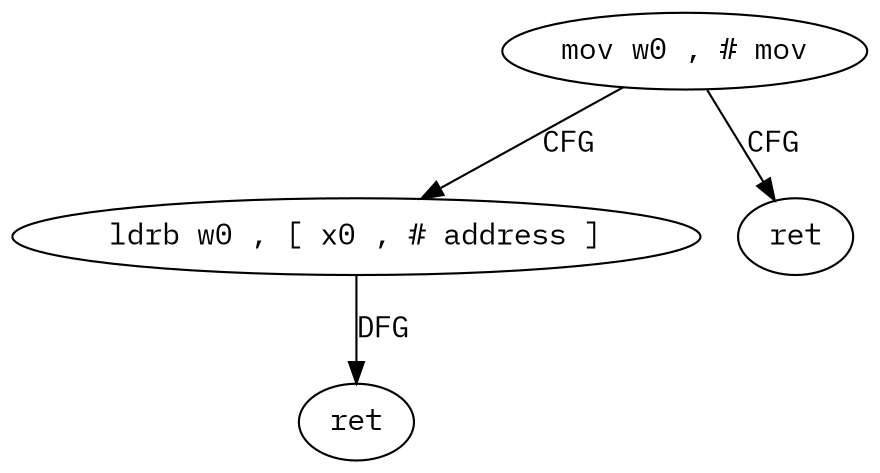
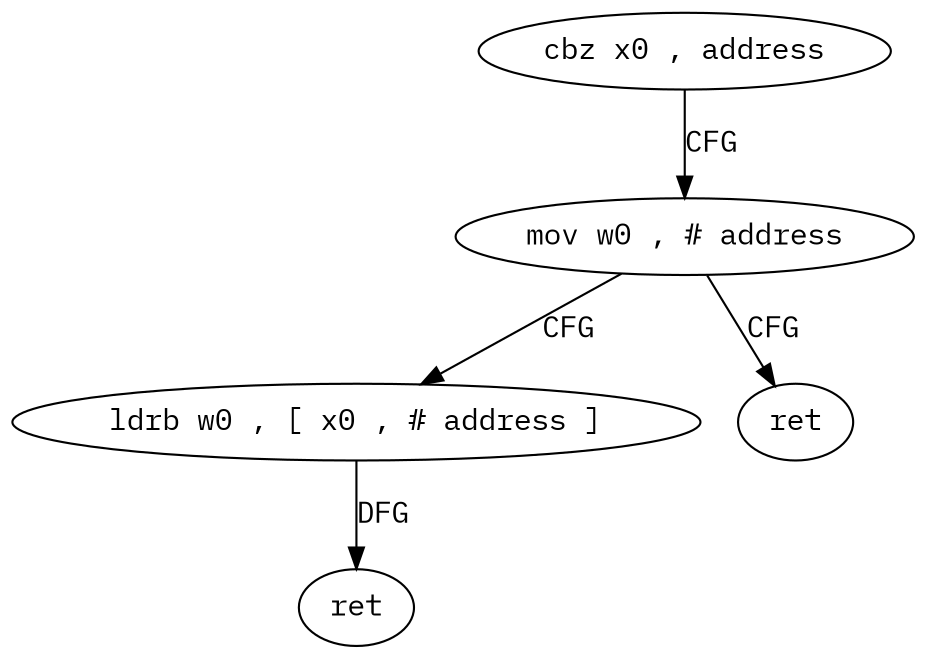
node "mov w0 , # mov": label "mov w0 , # mov" -> "mov w0 , # address"
node "cbz x0 , address": added
